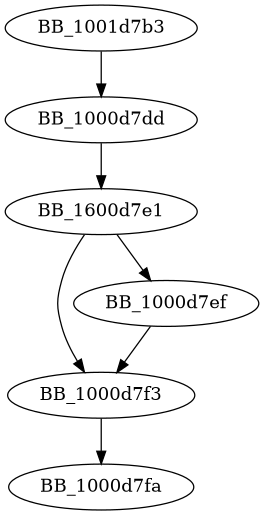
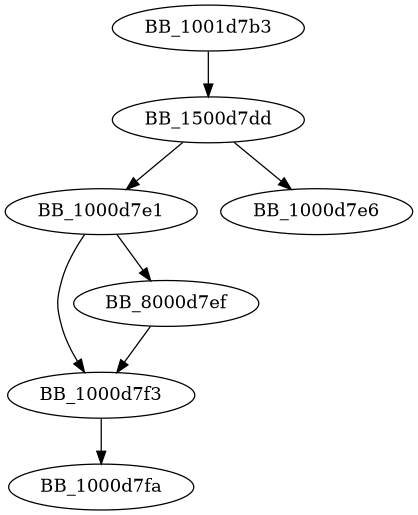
node "BB_1000d7dd": label "BB_1000d7dd" -> "BB_1500d7dd"
node "BB_1600d7e1": label "BB_1600d7e1" -> "BB_1000d7e1"
node "BB_1000d7e6": added
node "BB_1000d7ef": label "BB_1000d7ef" -> "BB_8000d7ef"
